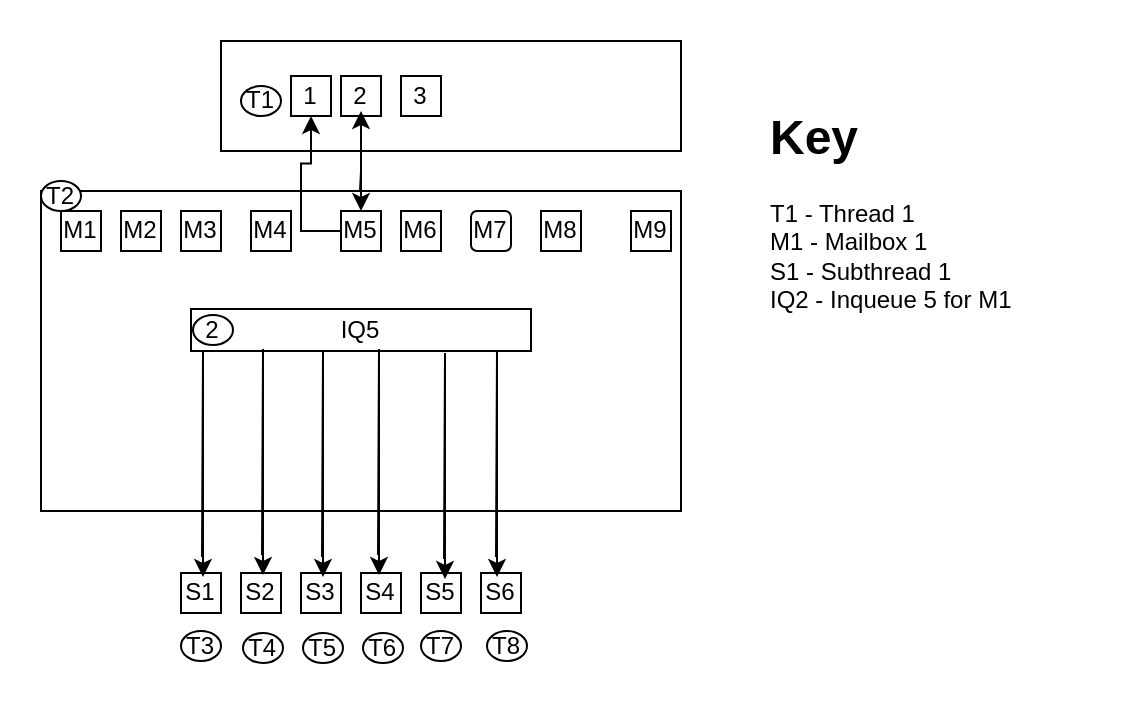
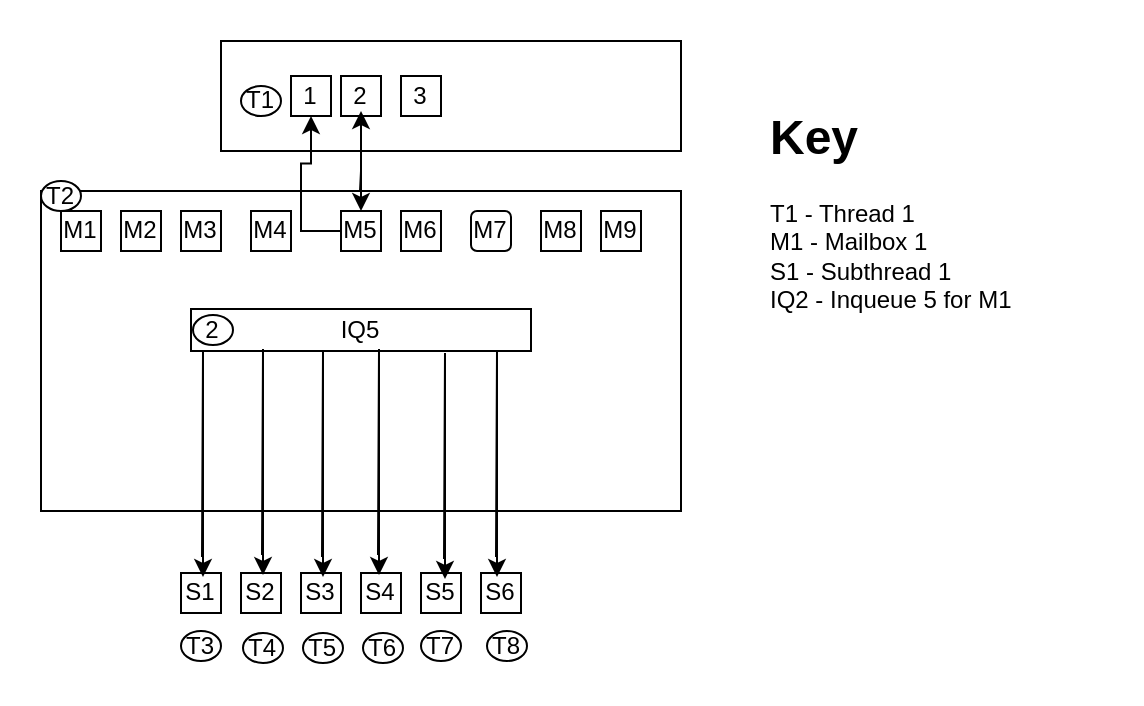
node "M9": moved (651, 231) -> (621, 231)
